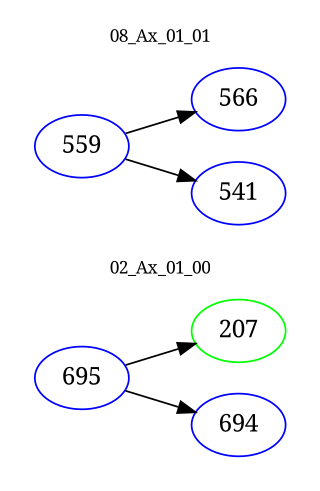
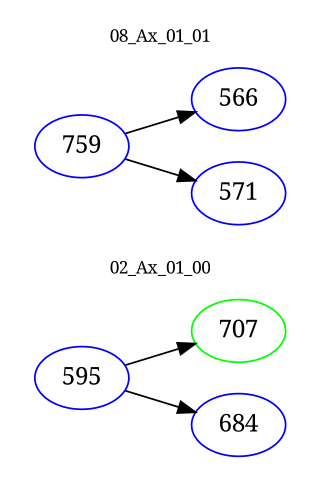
node "559": label "559" -> "759"
node "541": label "541" -> "571"
node "207": label "207" -> "707"
node "695": label "695" -> "595"
node "694": label "694" -> "684"
